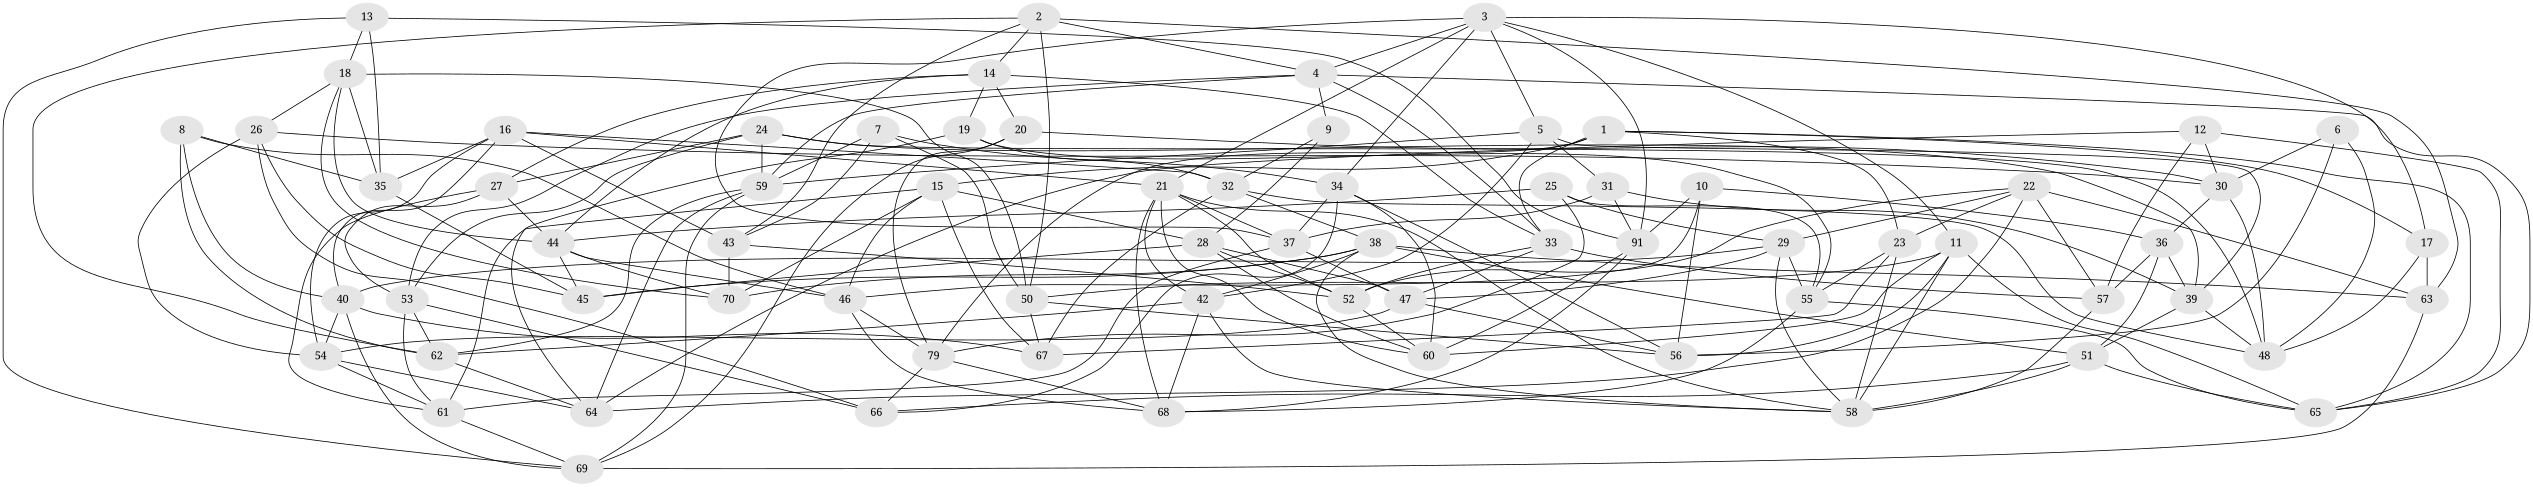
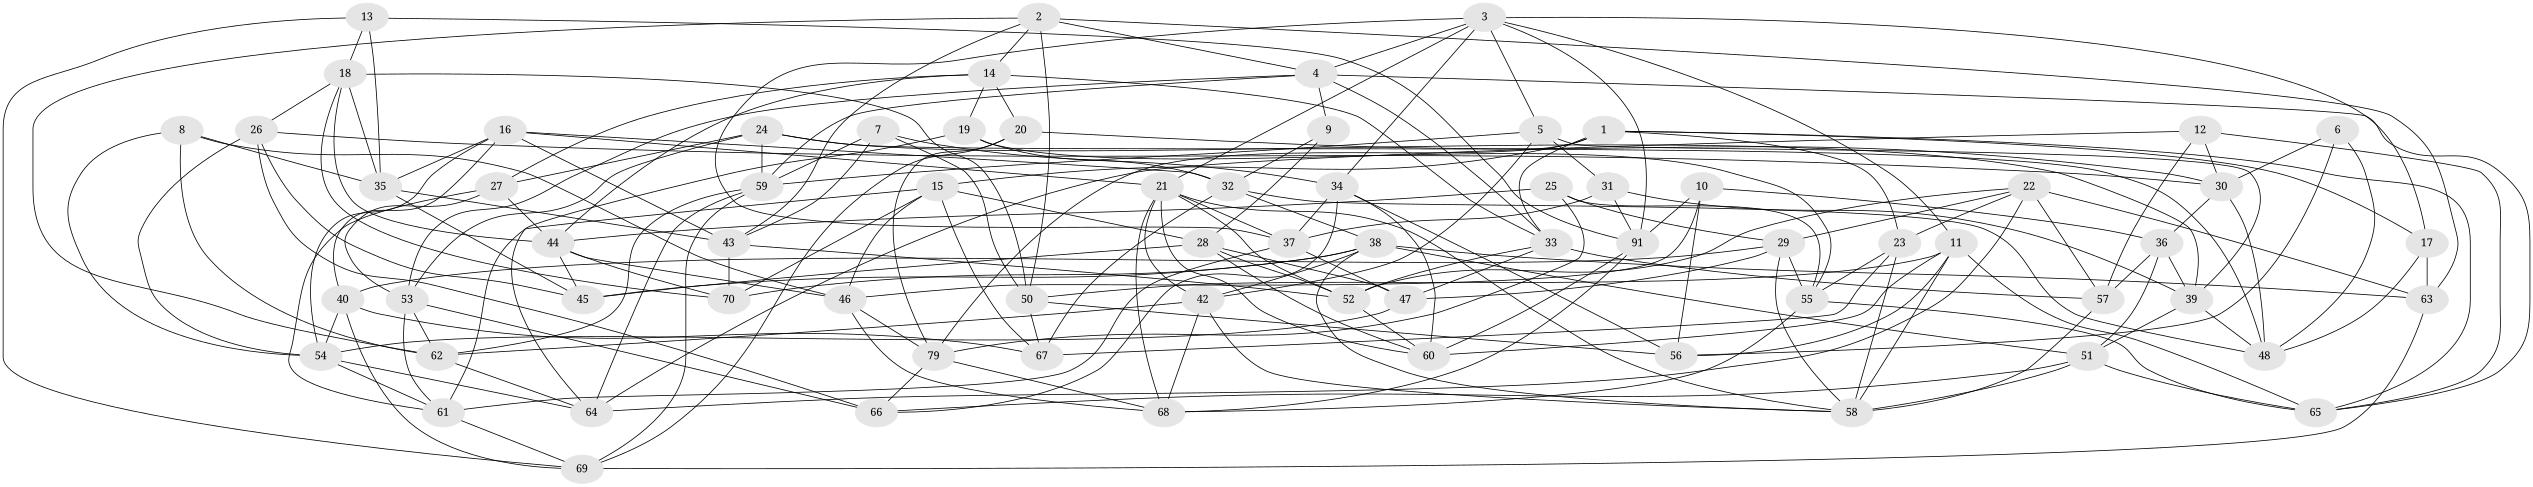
edge "35" -- "43": added
edge "8" -- "40": now "8" -- "54"
edge "47" -- "56": removed
